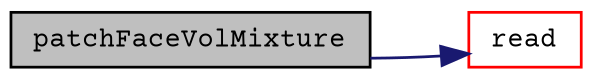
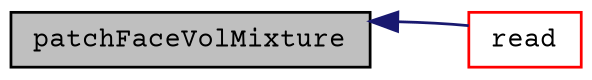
edge "patchFaceVolMixture" -> "read": reversed
